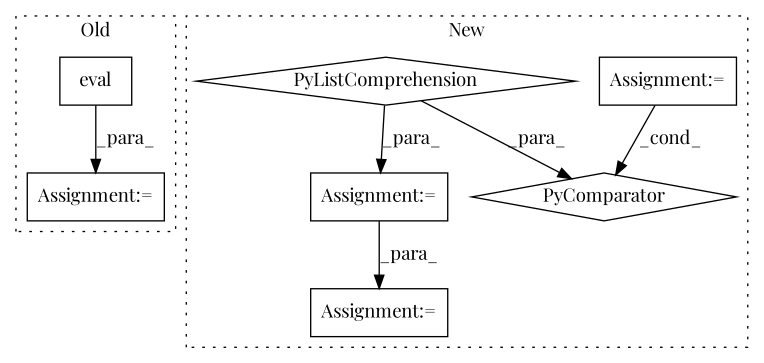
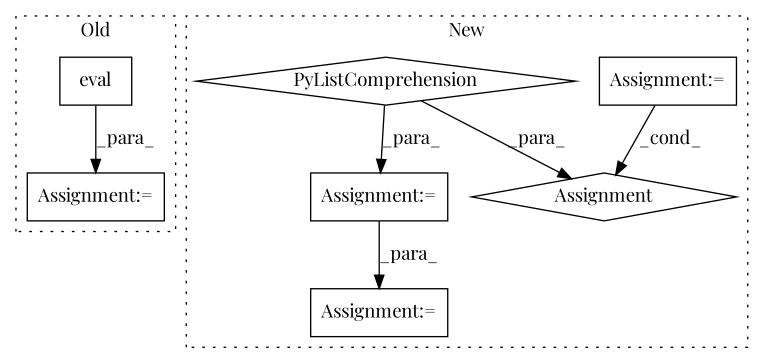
node "PyComparator": label "PyComparator" -> "Assignment"
